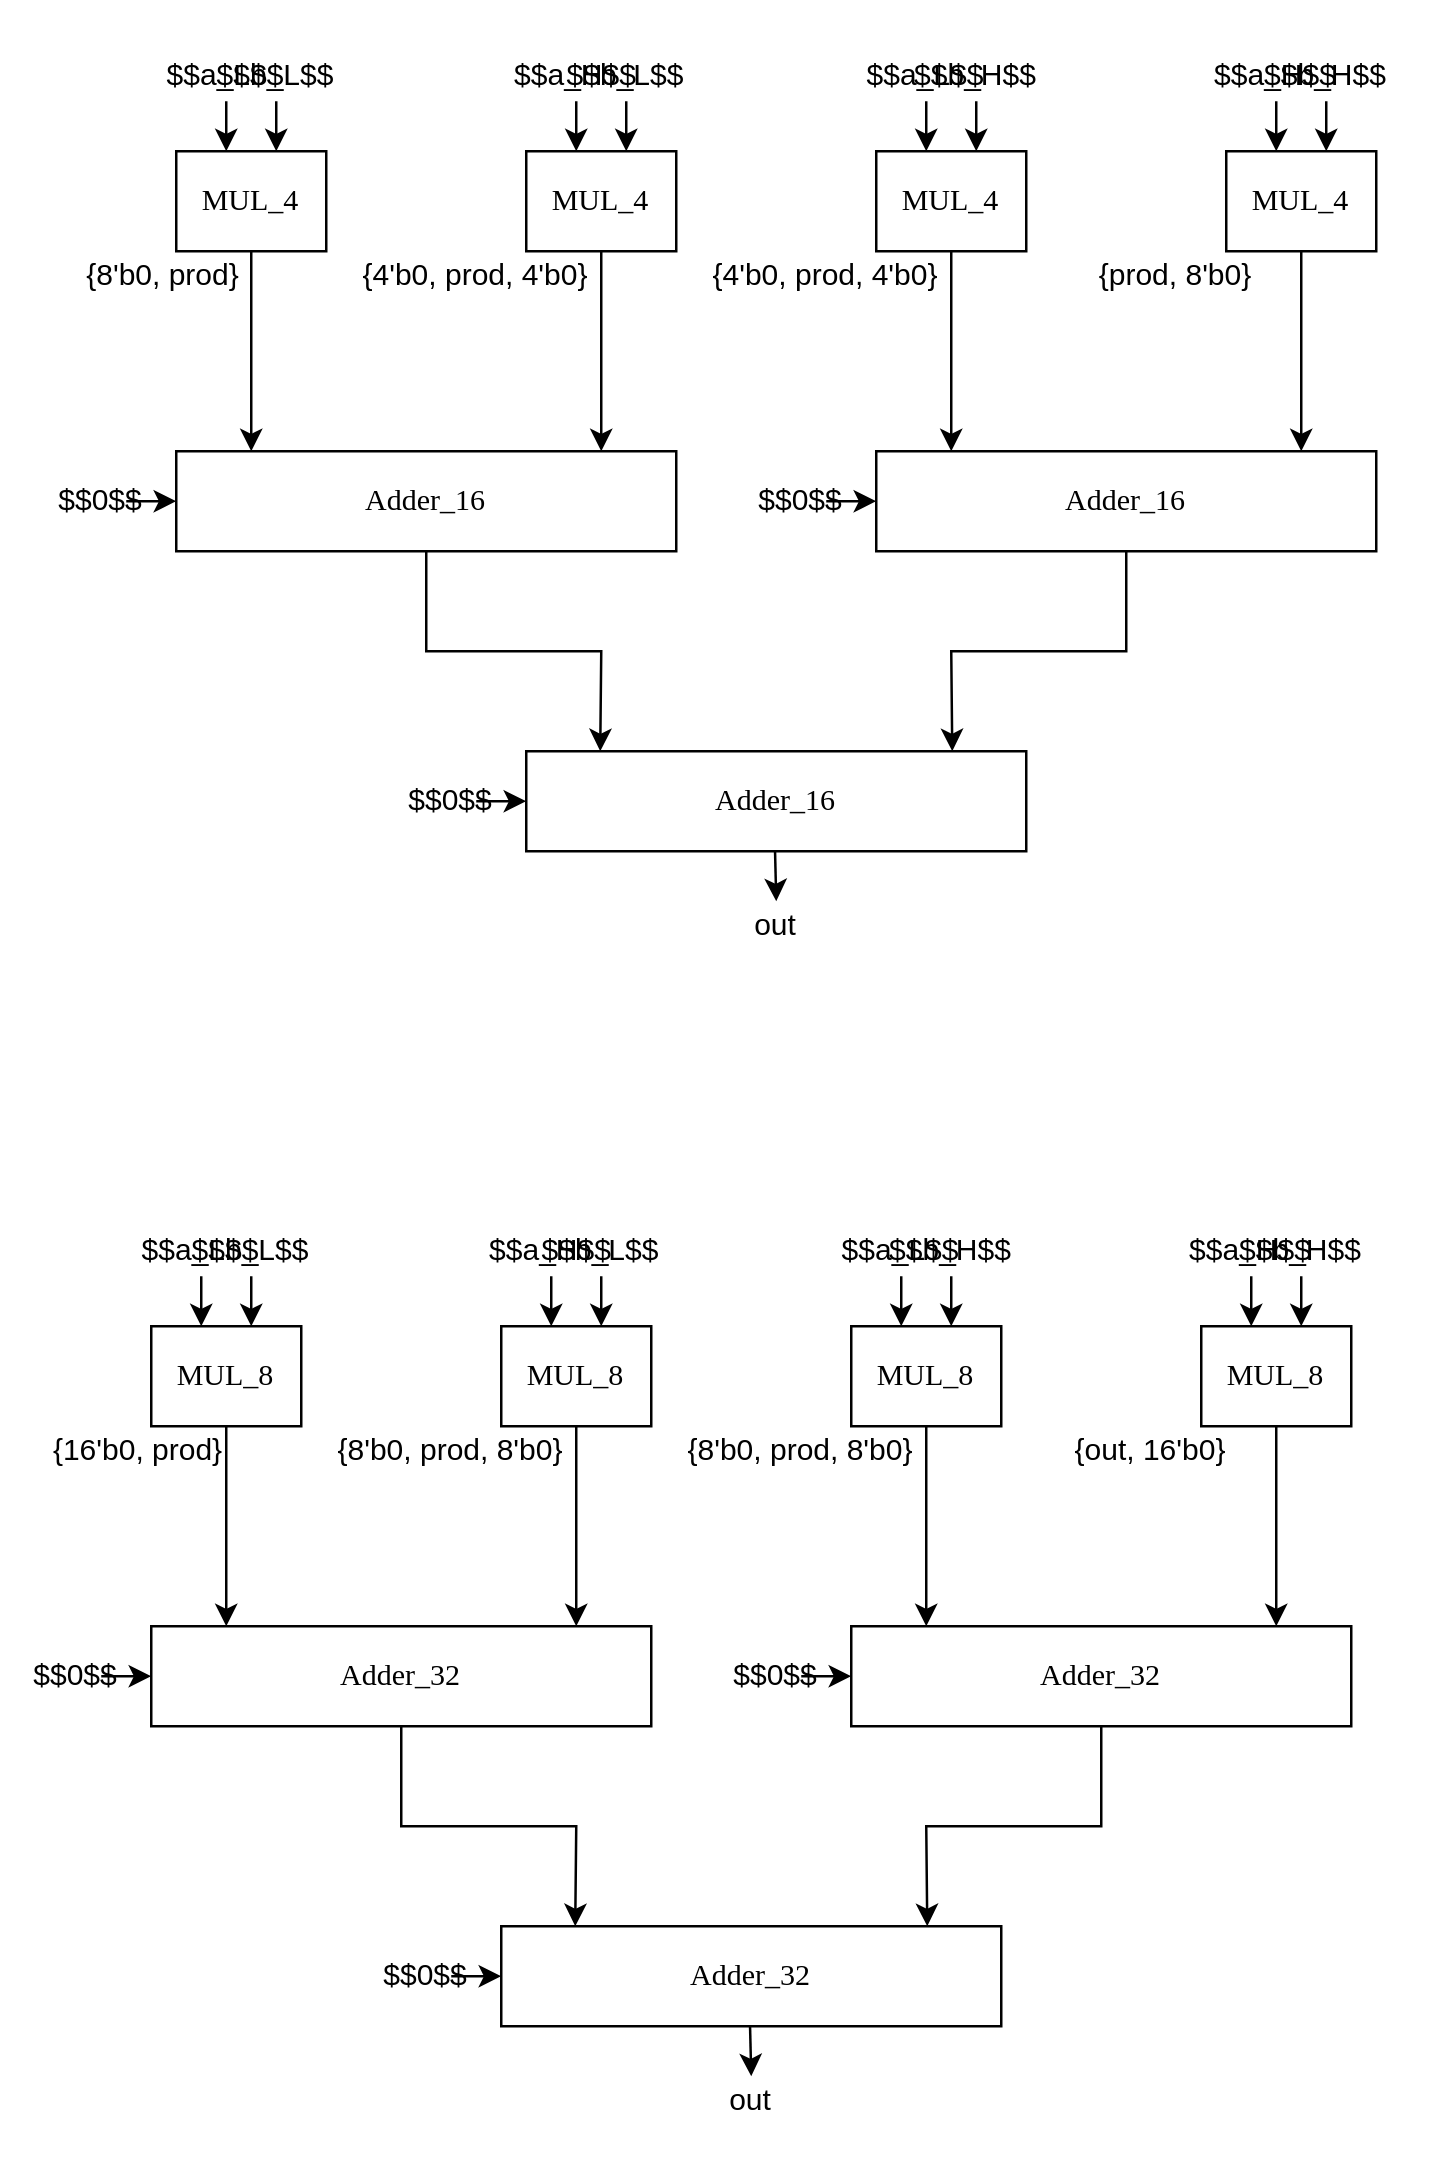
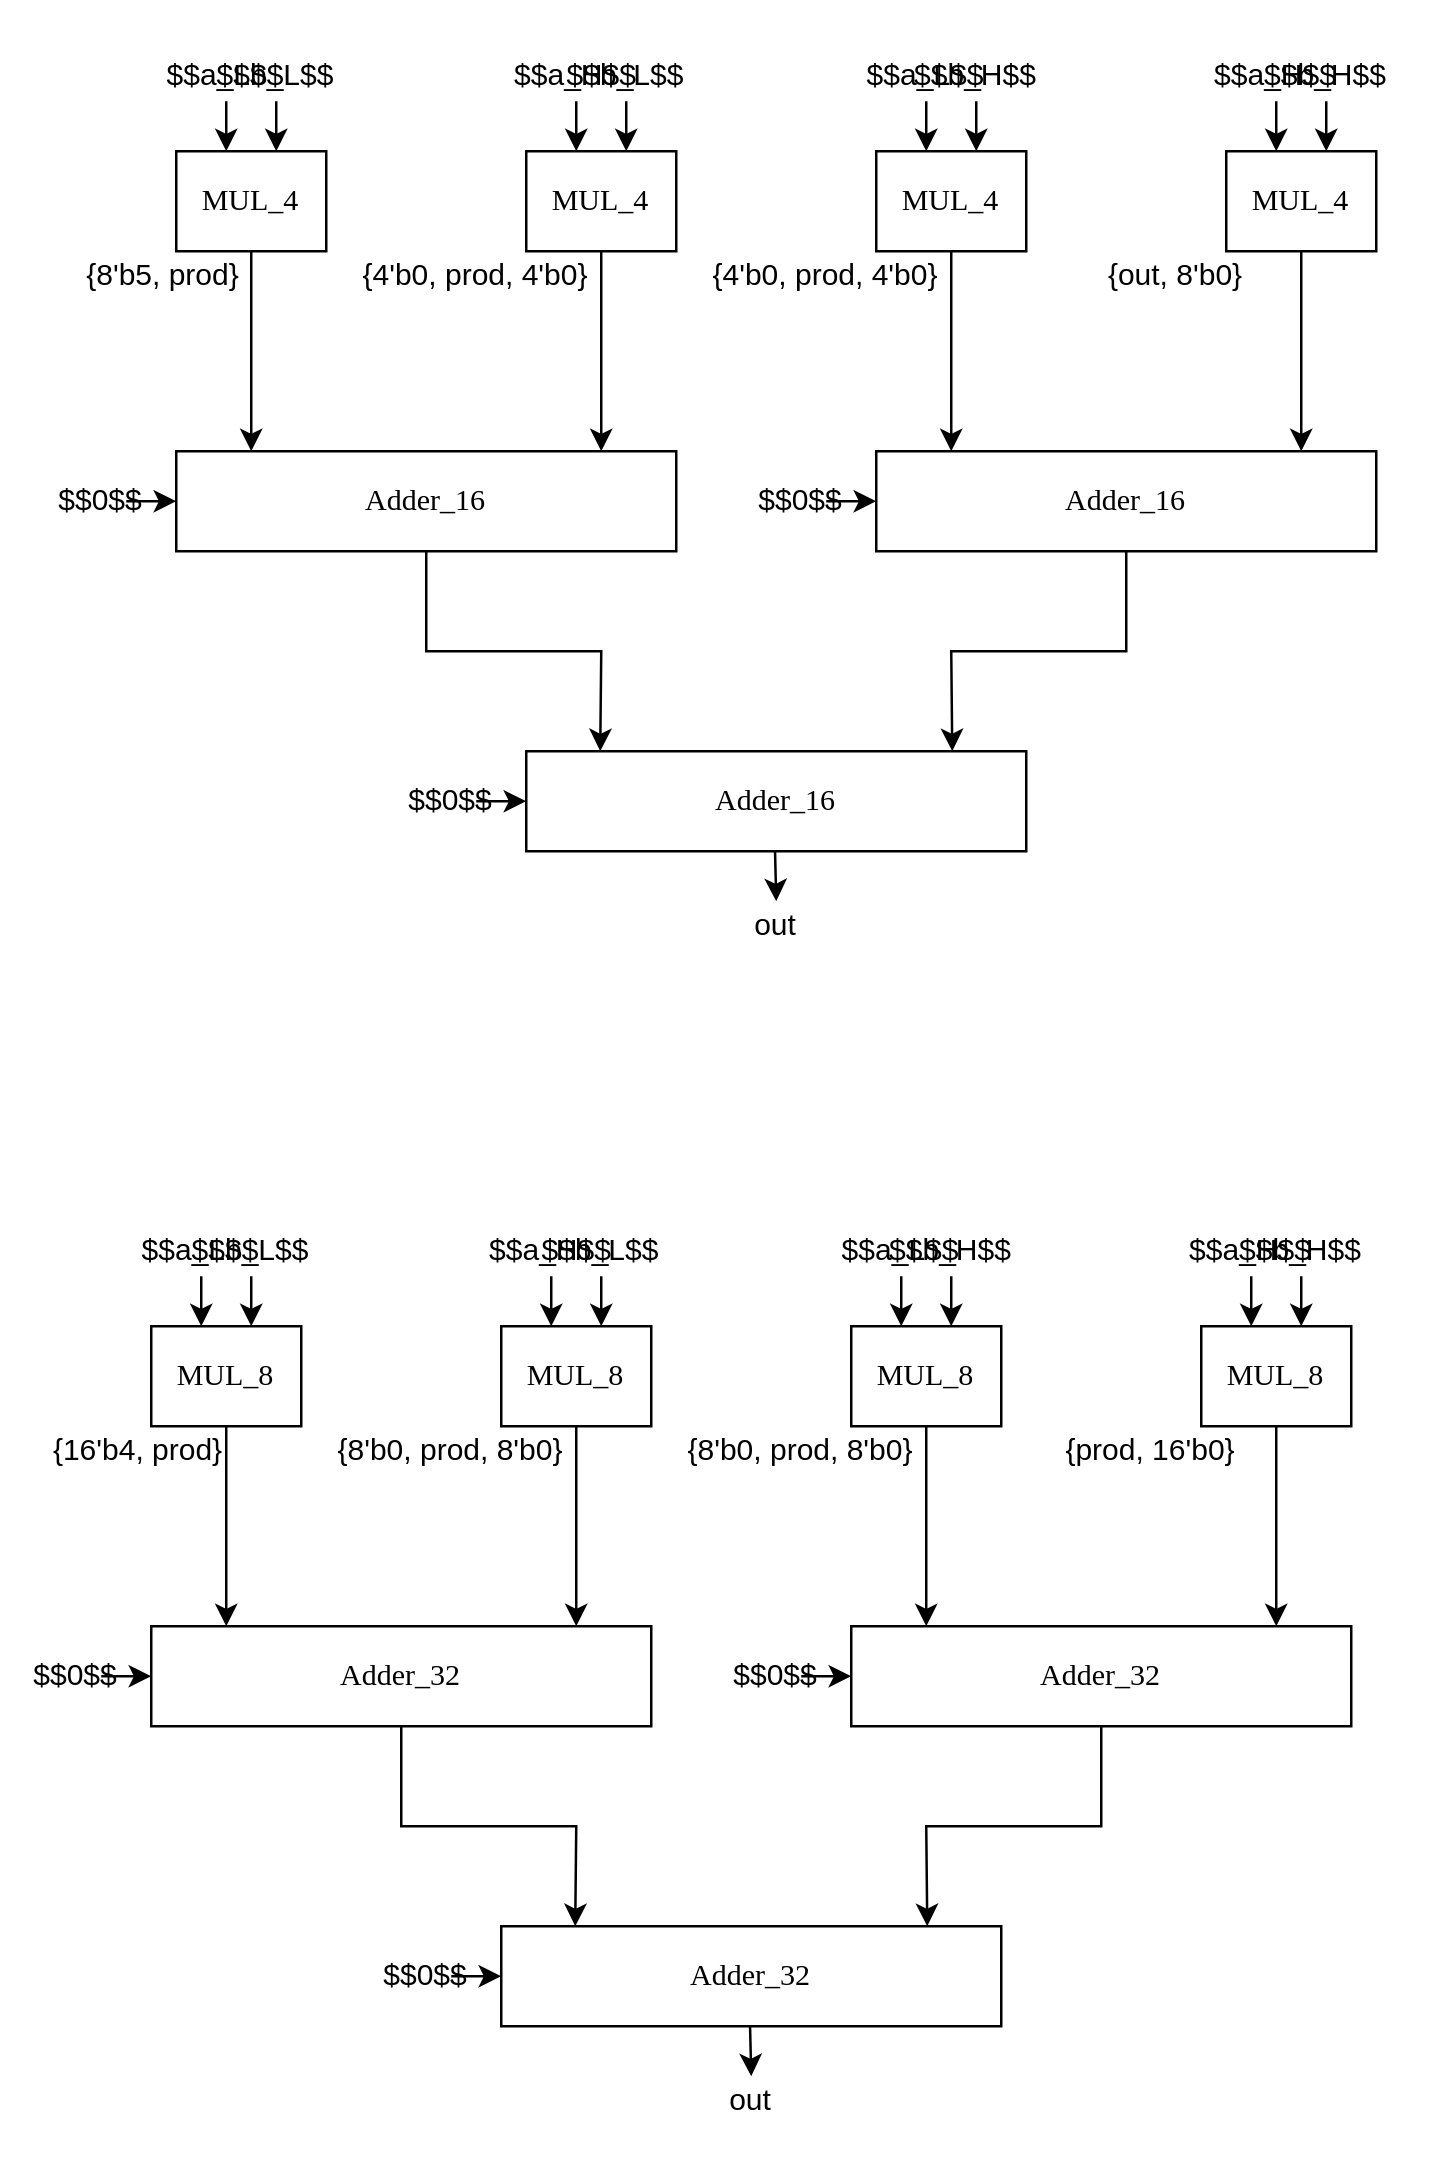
node "{8'b0, prod}": label "{8'b0, prod}" -> "{8'b5, prod}"
node "{prod, 8'b0}": label "{prod, 8'b0}" -> "{out, 8'b0}"
node "{16'b0, prod}": label "{16'b0, prod}" -> "{16'b4, prod}"
node "{out, 16'b0}": label "{out, 16'b0}" -> "{prod, 16'b0}"
